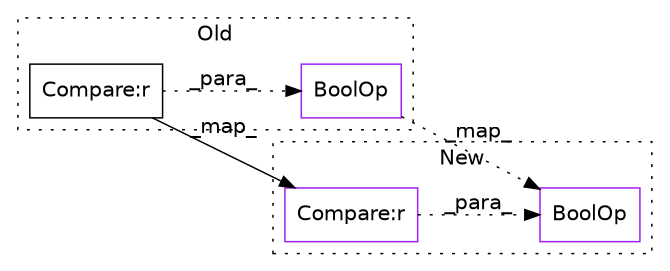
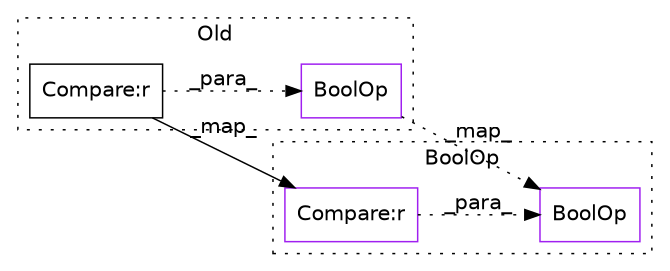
cluster "New": label "New" -> "BoolOp"
